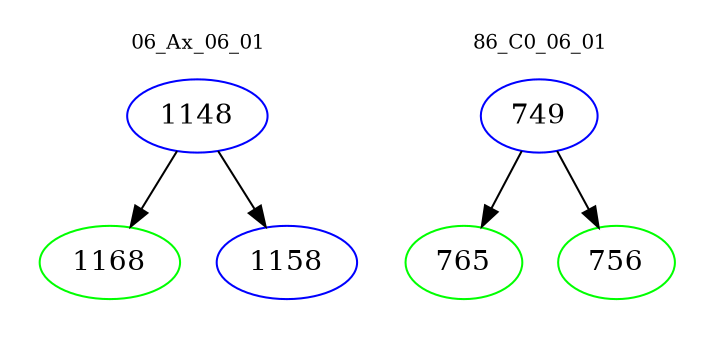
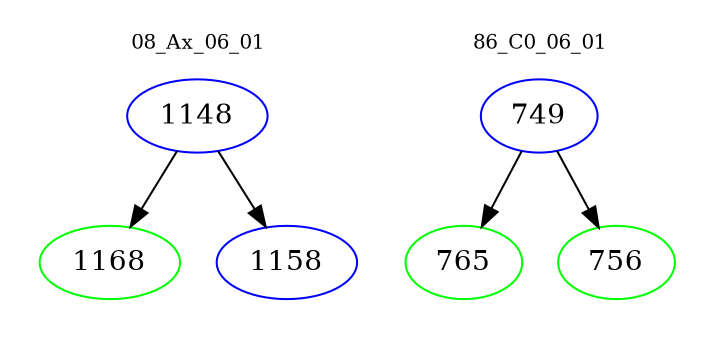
cluster "06_Ax_06_01": label "06_Ax_06_01" -> "08_Ax_06_01"
